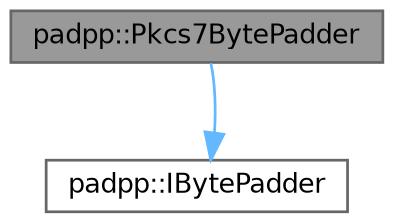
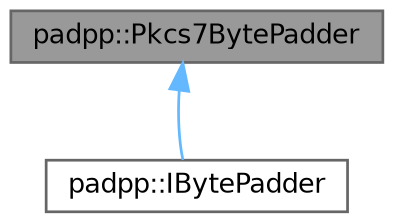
edge "padpp::Pkcs7BytePadder" -> "padpp::IBytePadder": reversed
